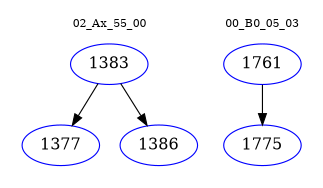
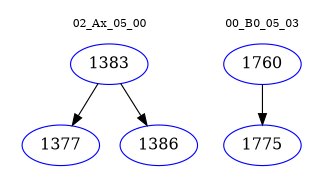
cluster "02_Ax_55_00": label "02_Ax_55_00" -> "02_Ax_05_00"
node "1761": label "1761" -> "1760"
